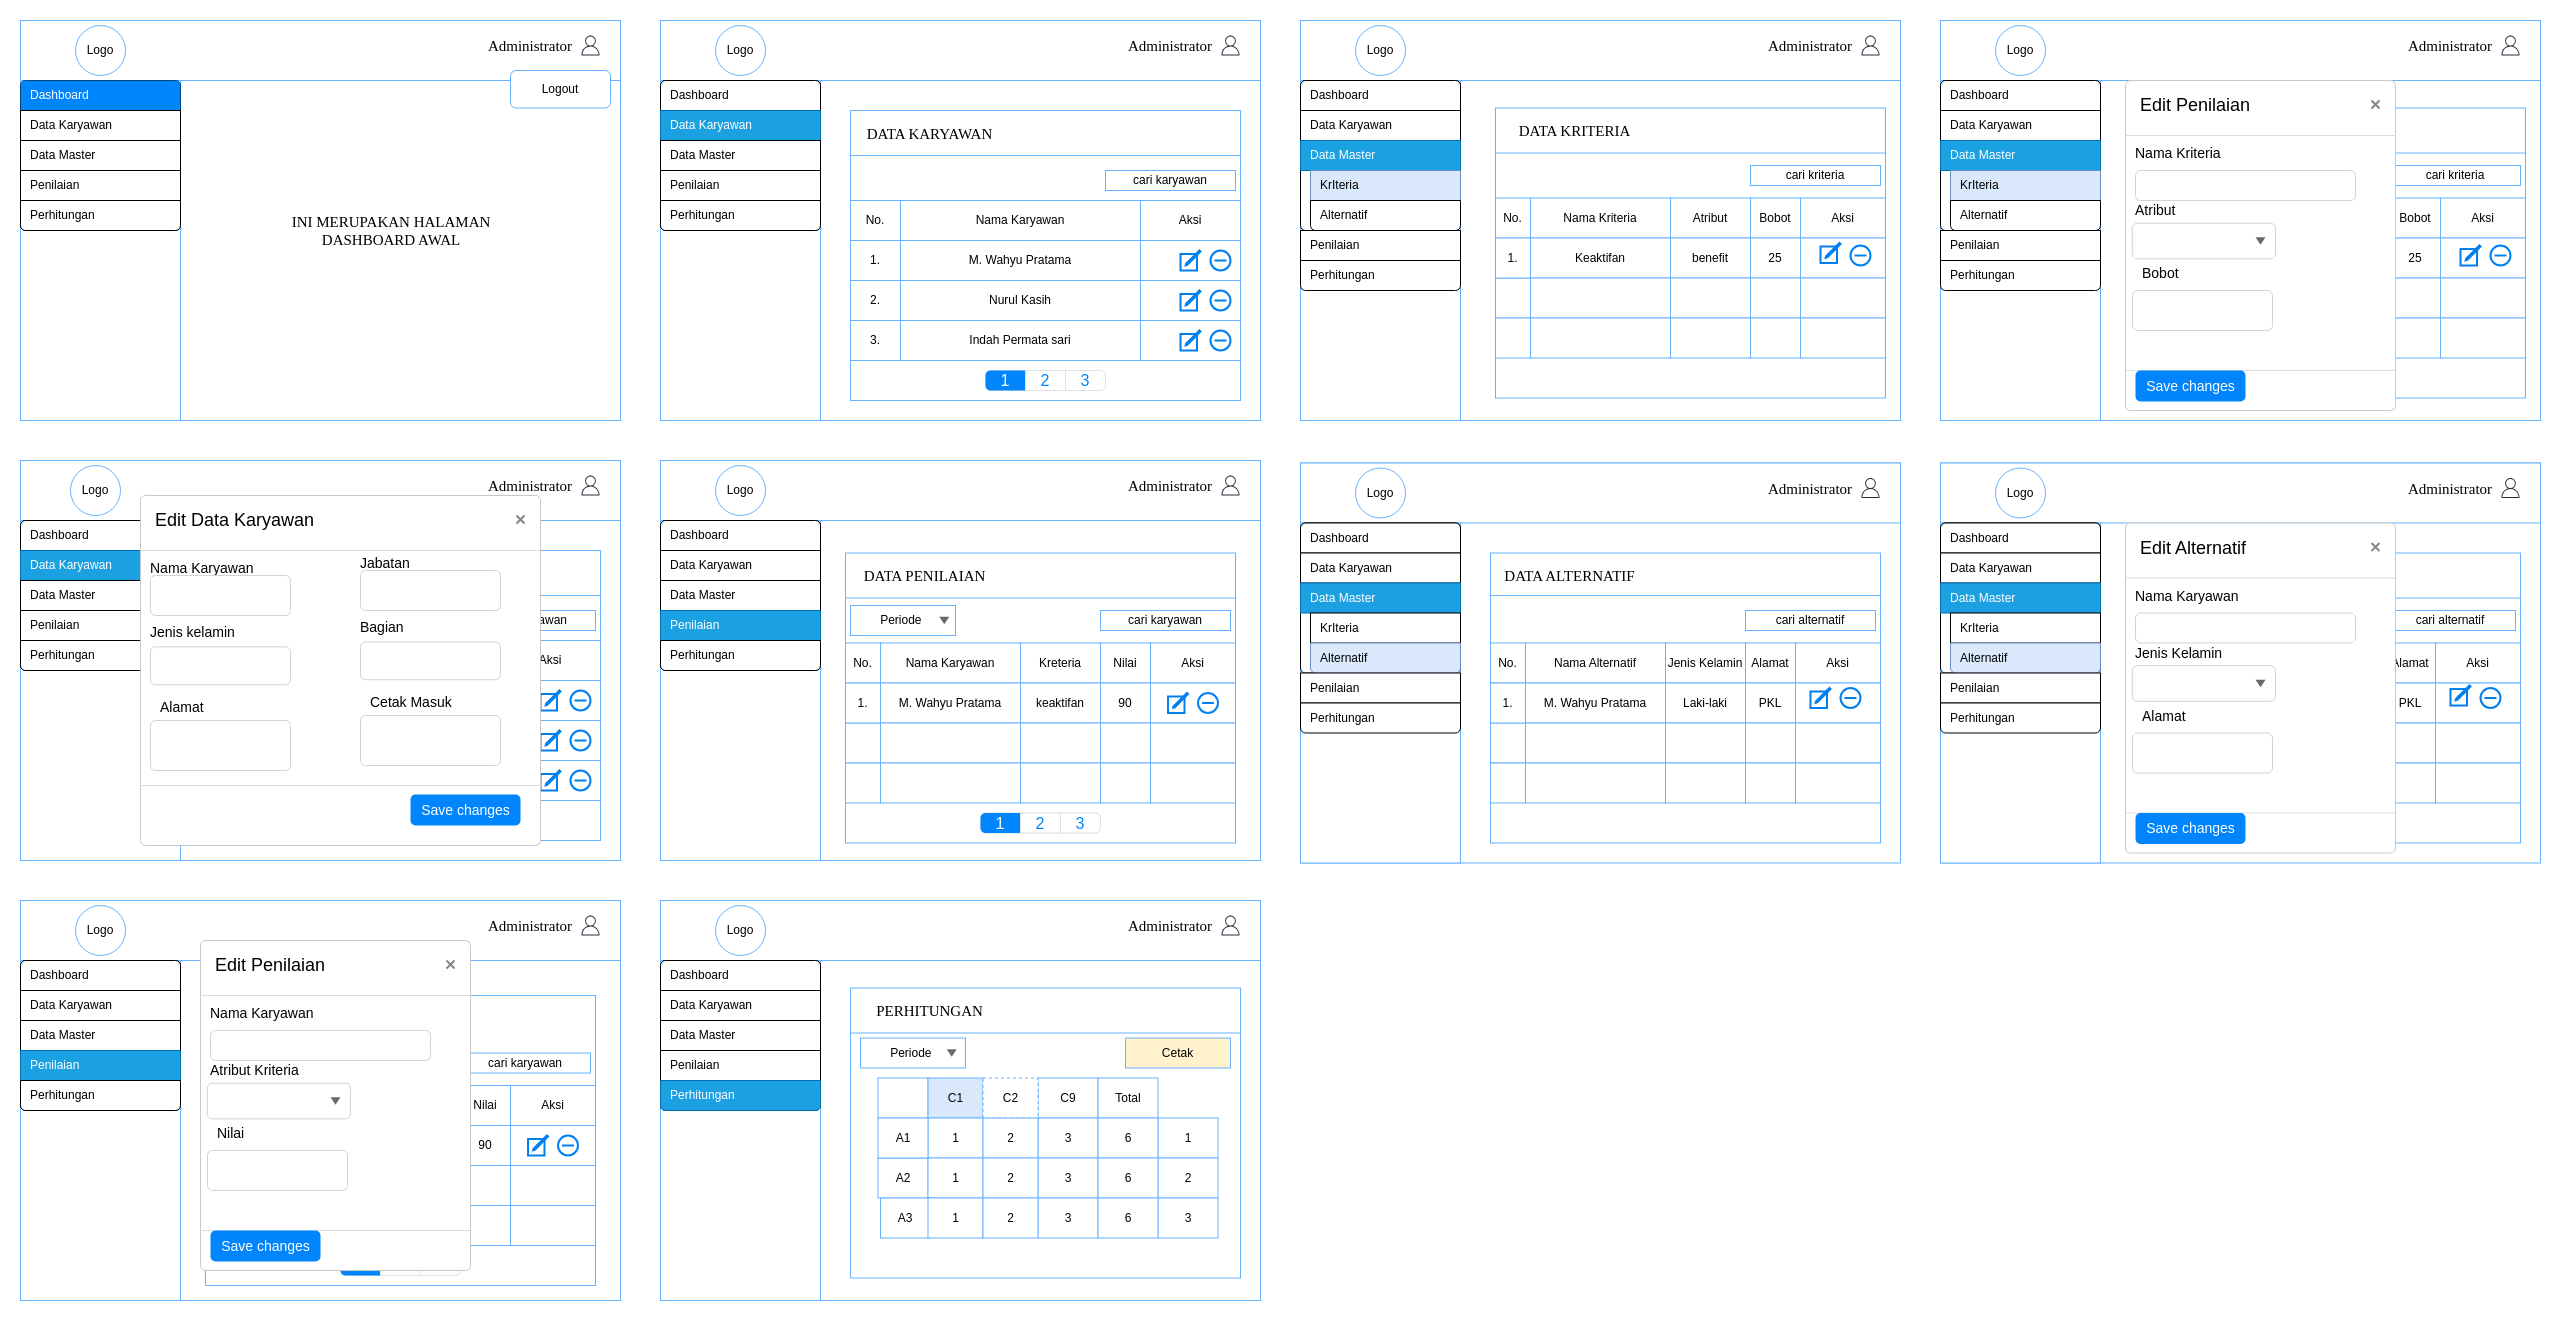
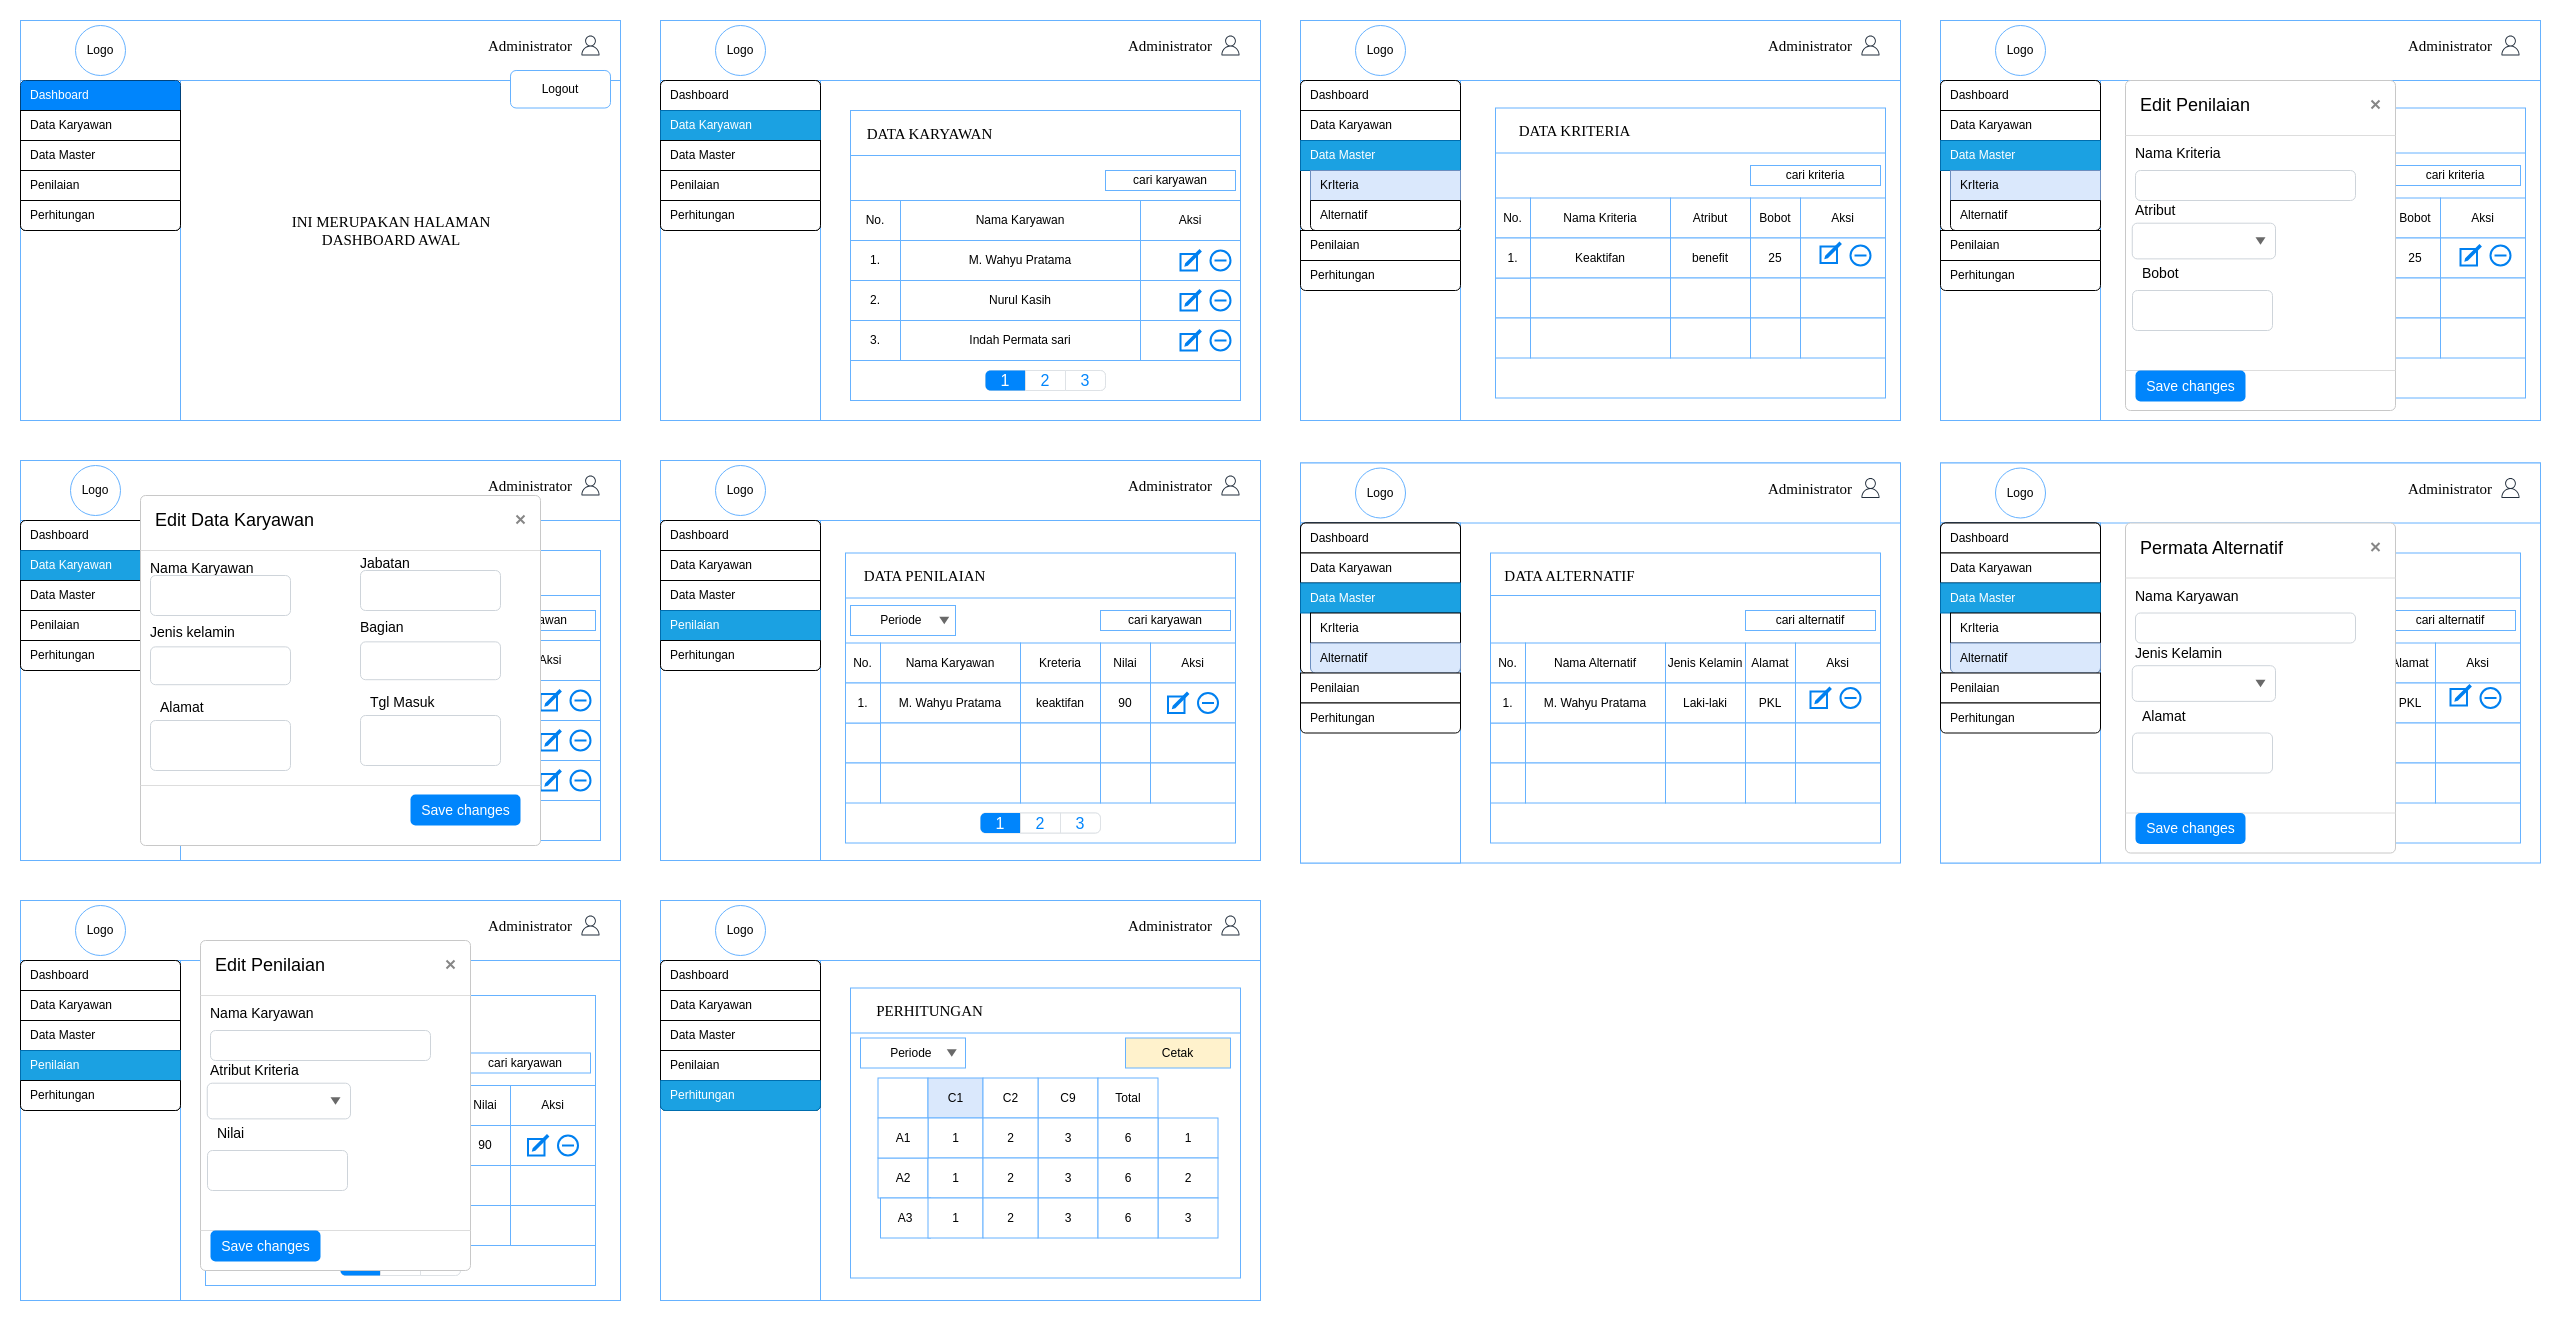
node "Edit Alternatif": label "Edit Alternatif" -> "Permata Alternatif"
node "Cetak Masuk": label "Cetak Masuk" -> "Tgl Masuk"
node "C2": style dashed -> solid
